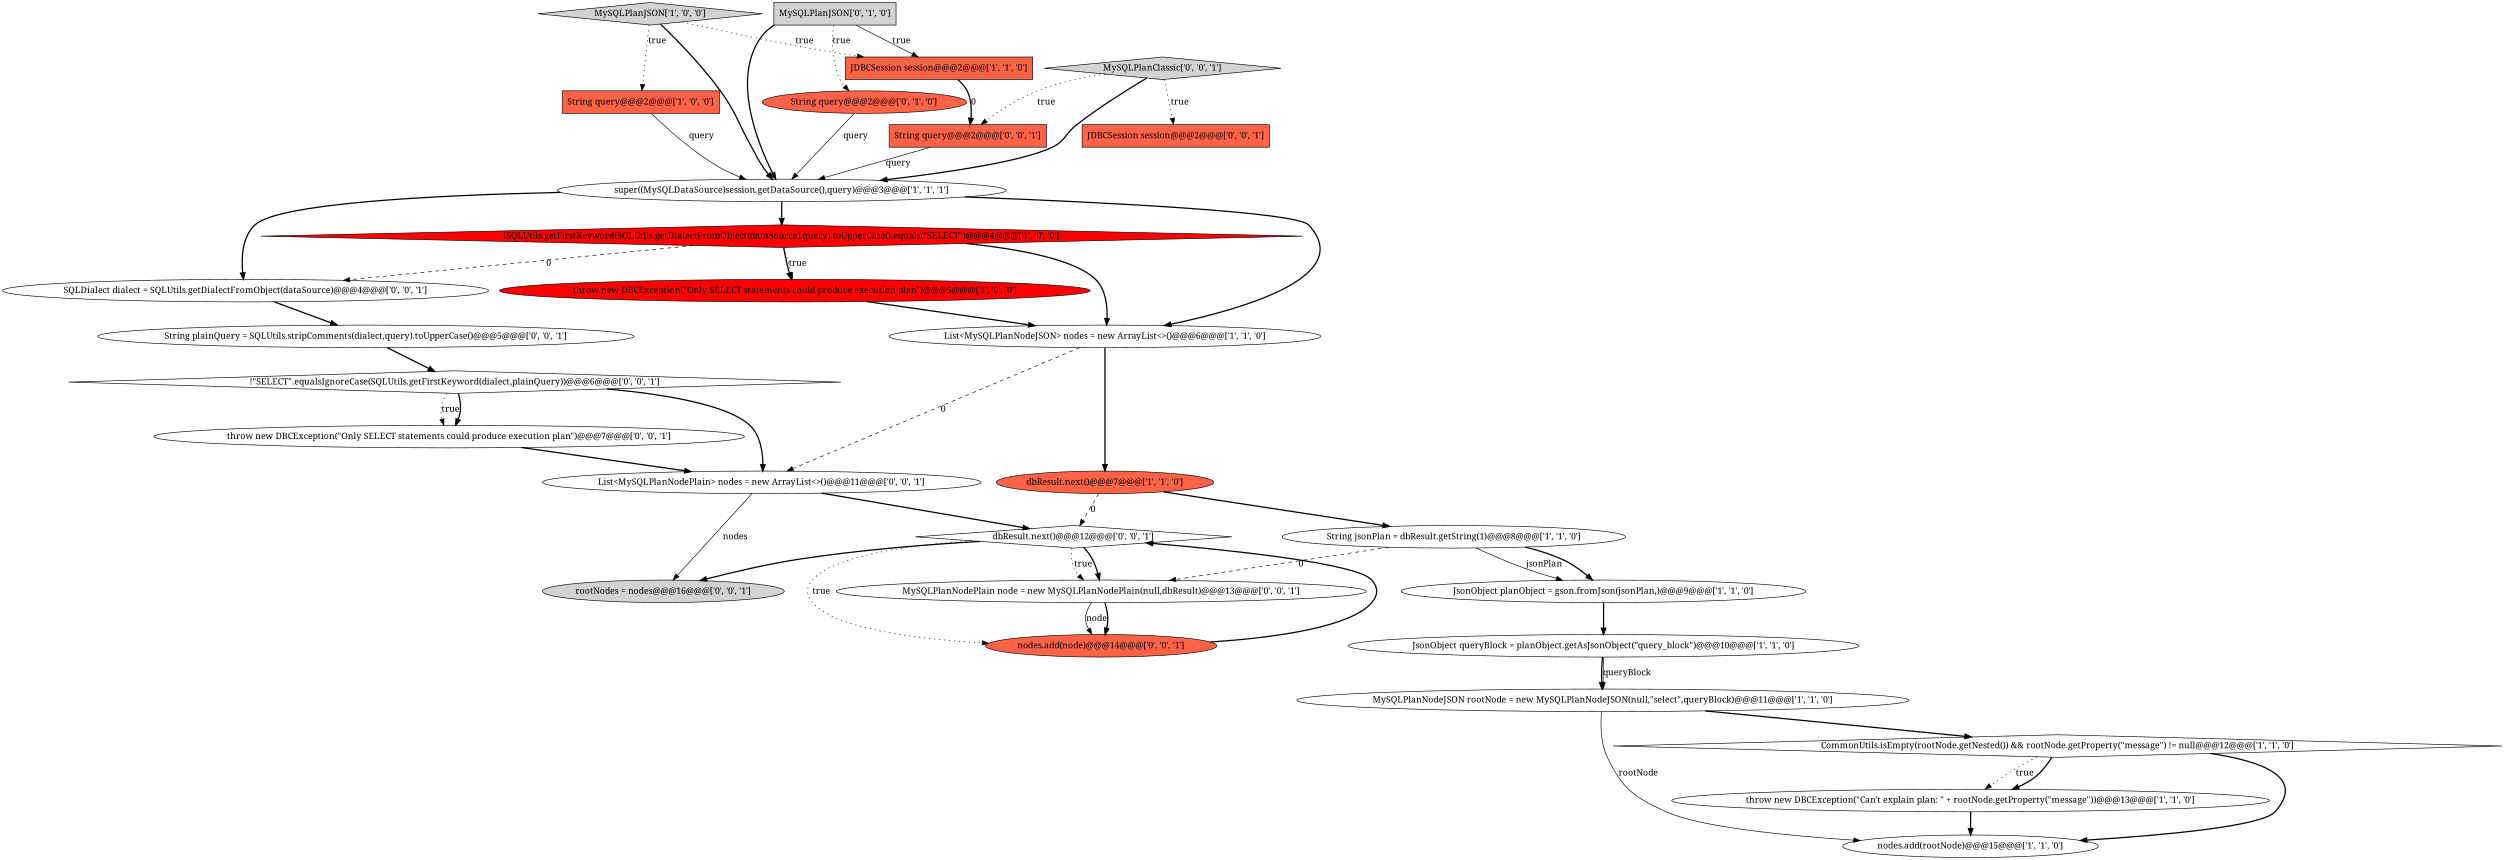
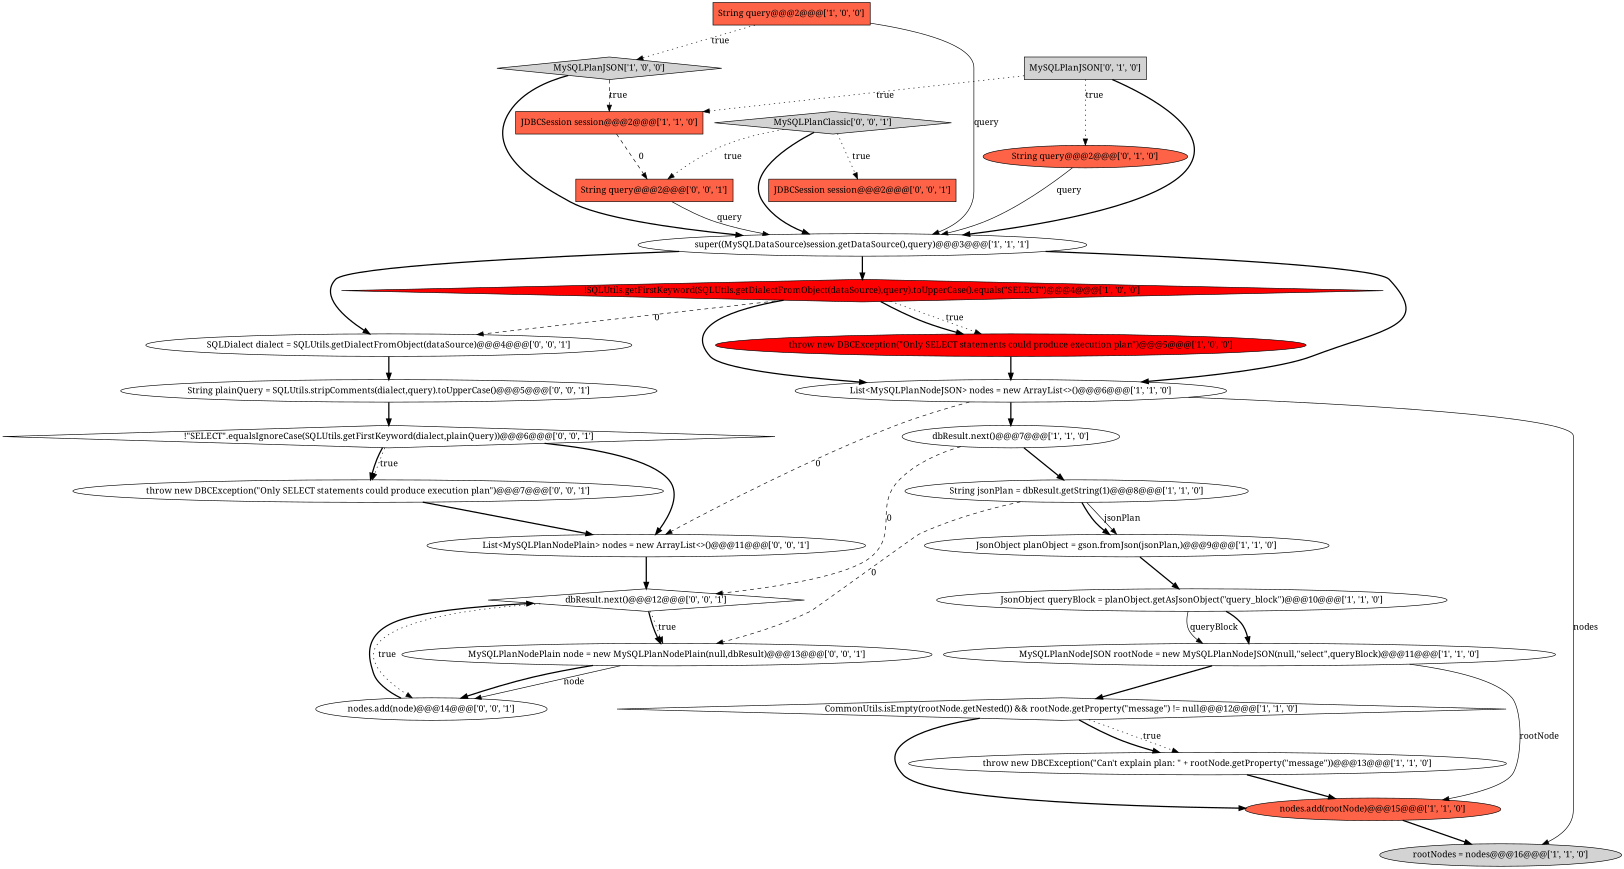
edge "MySQLPlanJSON['0', '1', '0']" -> "JDBCSession session@@@2@@@['1', '1', '0']": style solid -> dotted
edge "MySQLPlanJSON['1', '0', '0']" -> "JDBCSession session@@@2@@@['1', '1', '0']": style dotted -> dashed
edge "MySQLPlanJSON['1', '0', '0']" -> "String query@@@2@@@['1', '0', '0']": reversed
edge "JDBCSession session@@@2@@@['1', '1', '0']" -> "String query@@@2@@@['0', '0', '1']": style bold -> dashed
node "dbResult.next()@@@7@@@['1', '1', '0']": fillcolor tomato -> white
node "rootNodes = nodes@@@16@@@['0', '0', '1']": removed
node "nodes.add(node)@@@14@@@['0', '0', '1']": fillcolor tomato -> white
node "nodes.add(rootNode)@@@15@@@['1', '1', '0']": fillcolor white -> tomato
node "rootNodes = nodes@@@16@@@['1', '1', '0']": added
